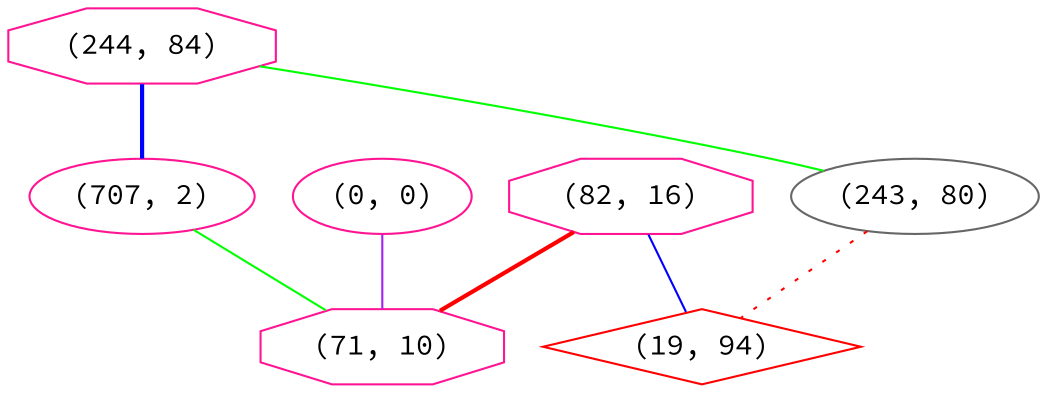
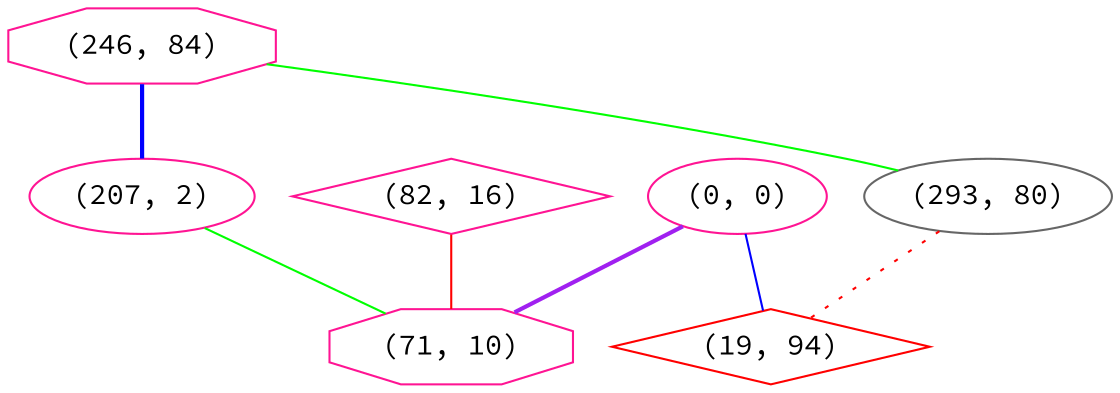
node "(244, 84)": label "(244, 84)" -> "(246, 84)"
node "(707, 2)": label "(707, 2)" -> "(207, 2)"
node "(82, 16)": shape octagon -> diamond
node "(243, 80)": label "(243, 80)" -> "(293, 80)"
edge "(82, 16)" -- "(71, 10)": style bold -> solid
edge "(0, 0)" -- "(71, 10)": style solid -> bold
edge "(82, 16)" -- "(19, 94)": now "(0, 0)" -- "(19, 94)"
